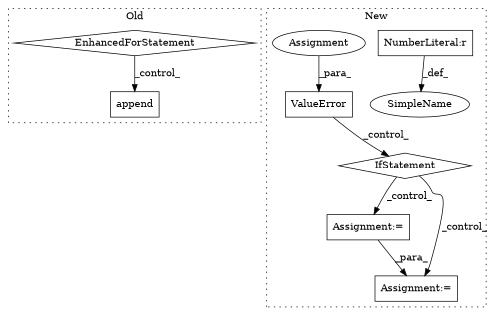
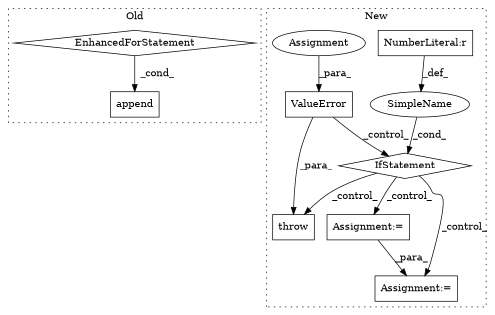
edge "EnhancedForStatement" -> "append": label "_control_" -> "_cond_"
edge "SimpleName" -> "IfStatement": added, label "_cond_"
node "throw": added
